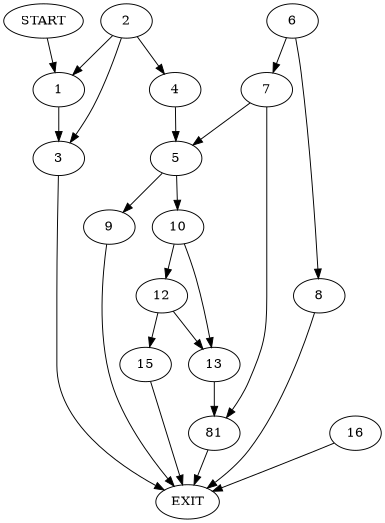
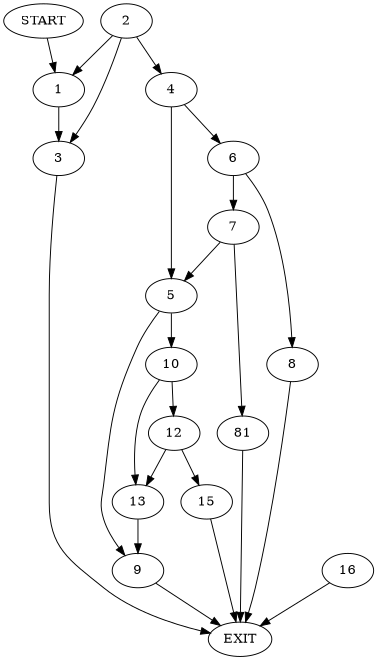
edge "4" -> "6": added
edge "13" -> "81": now "13" -> "9"
